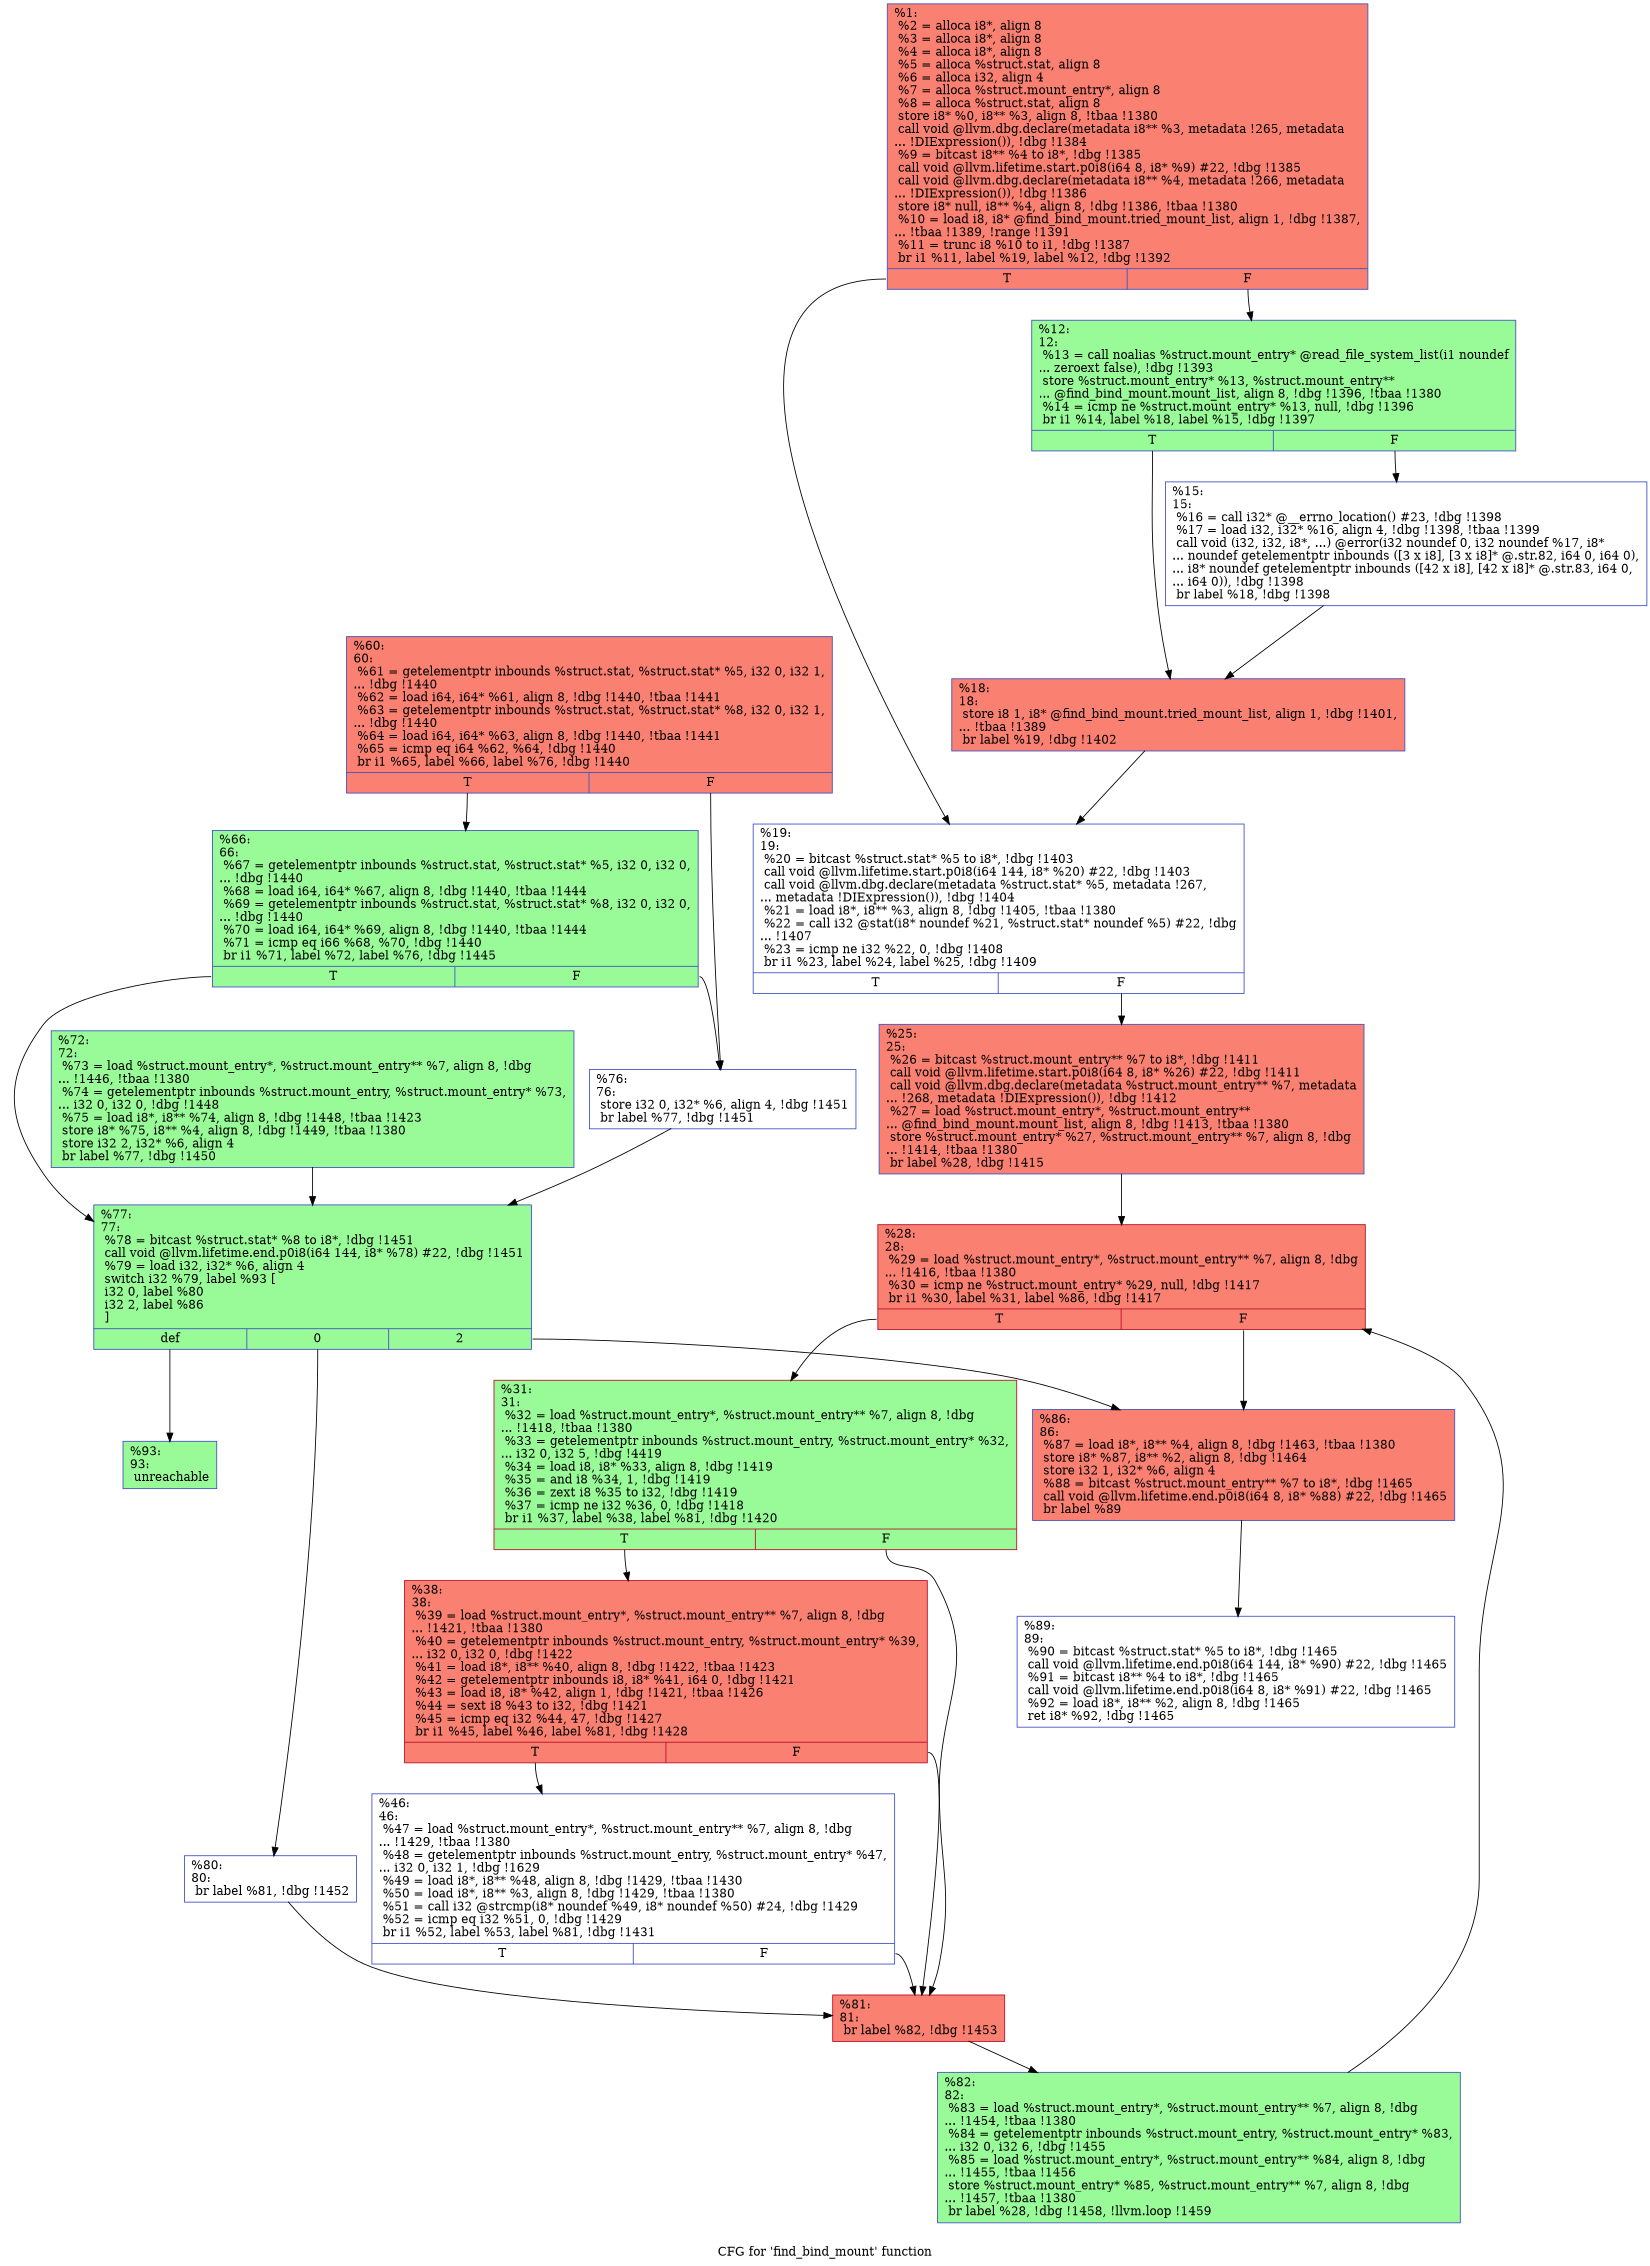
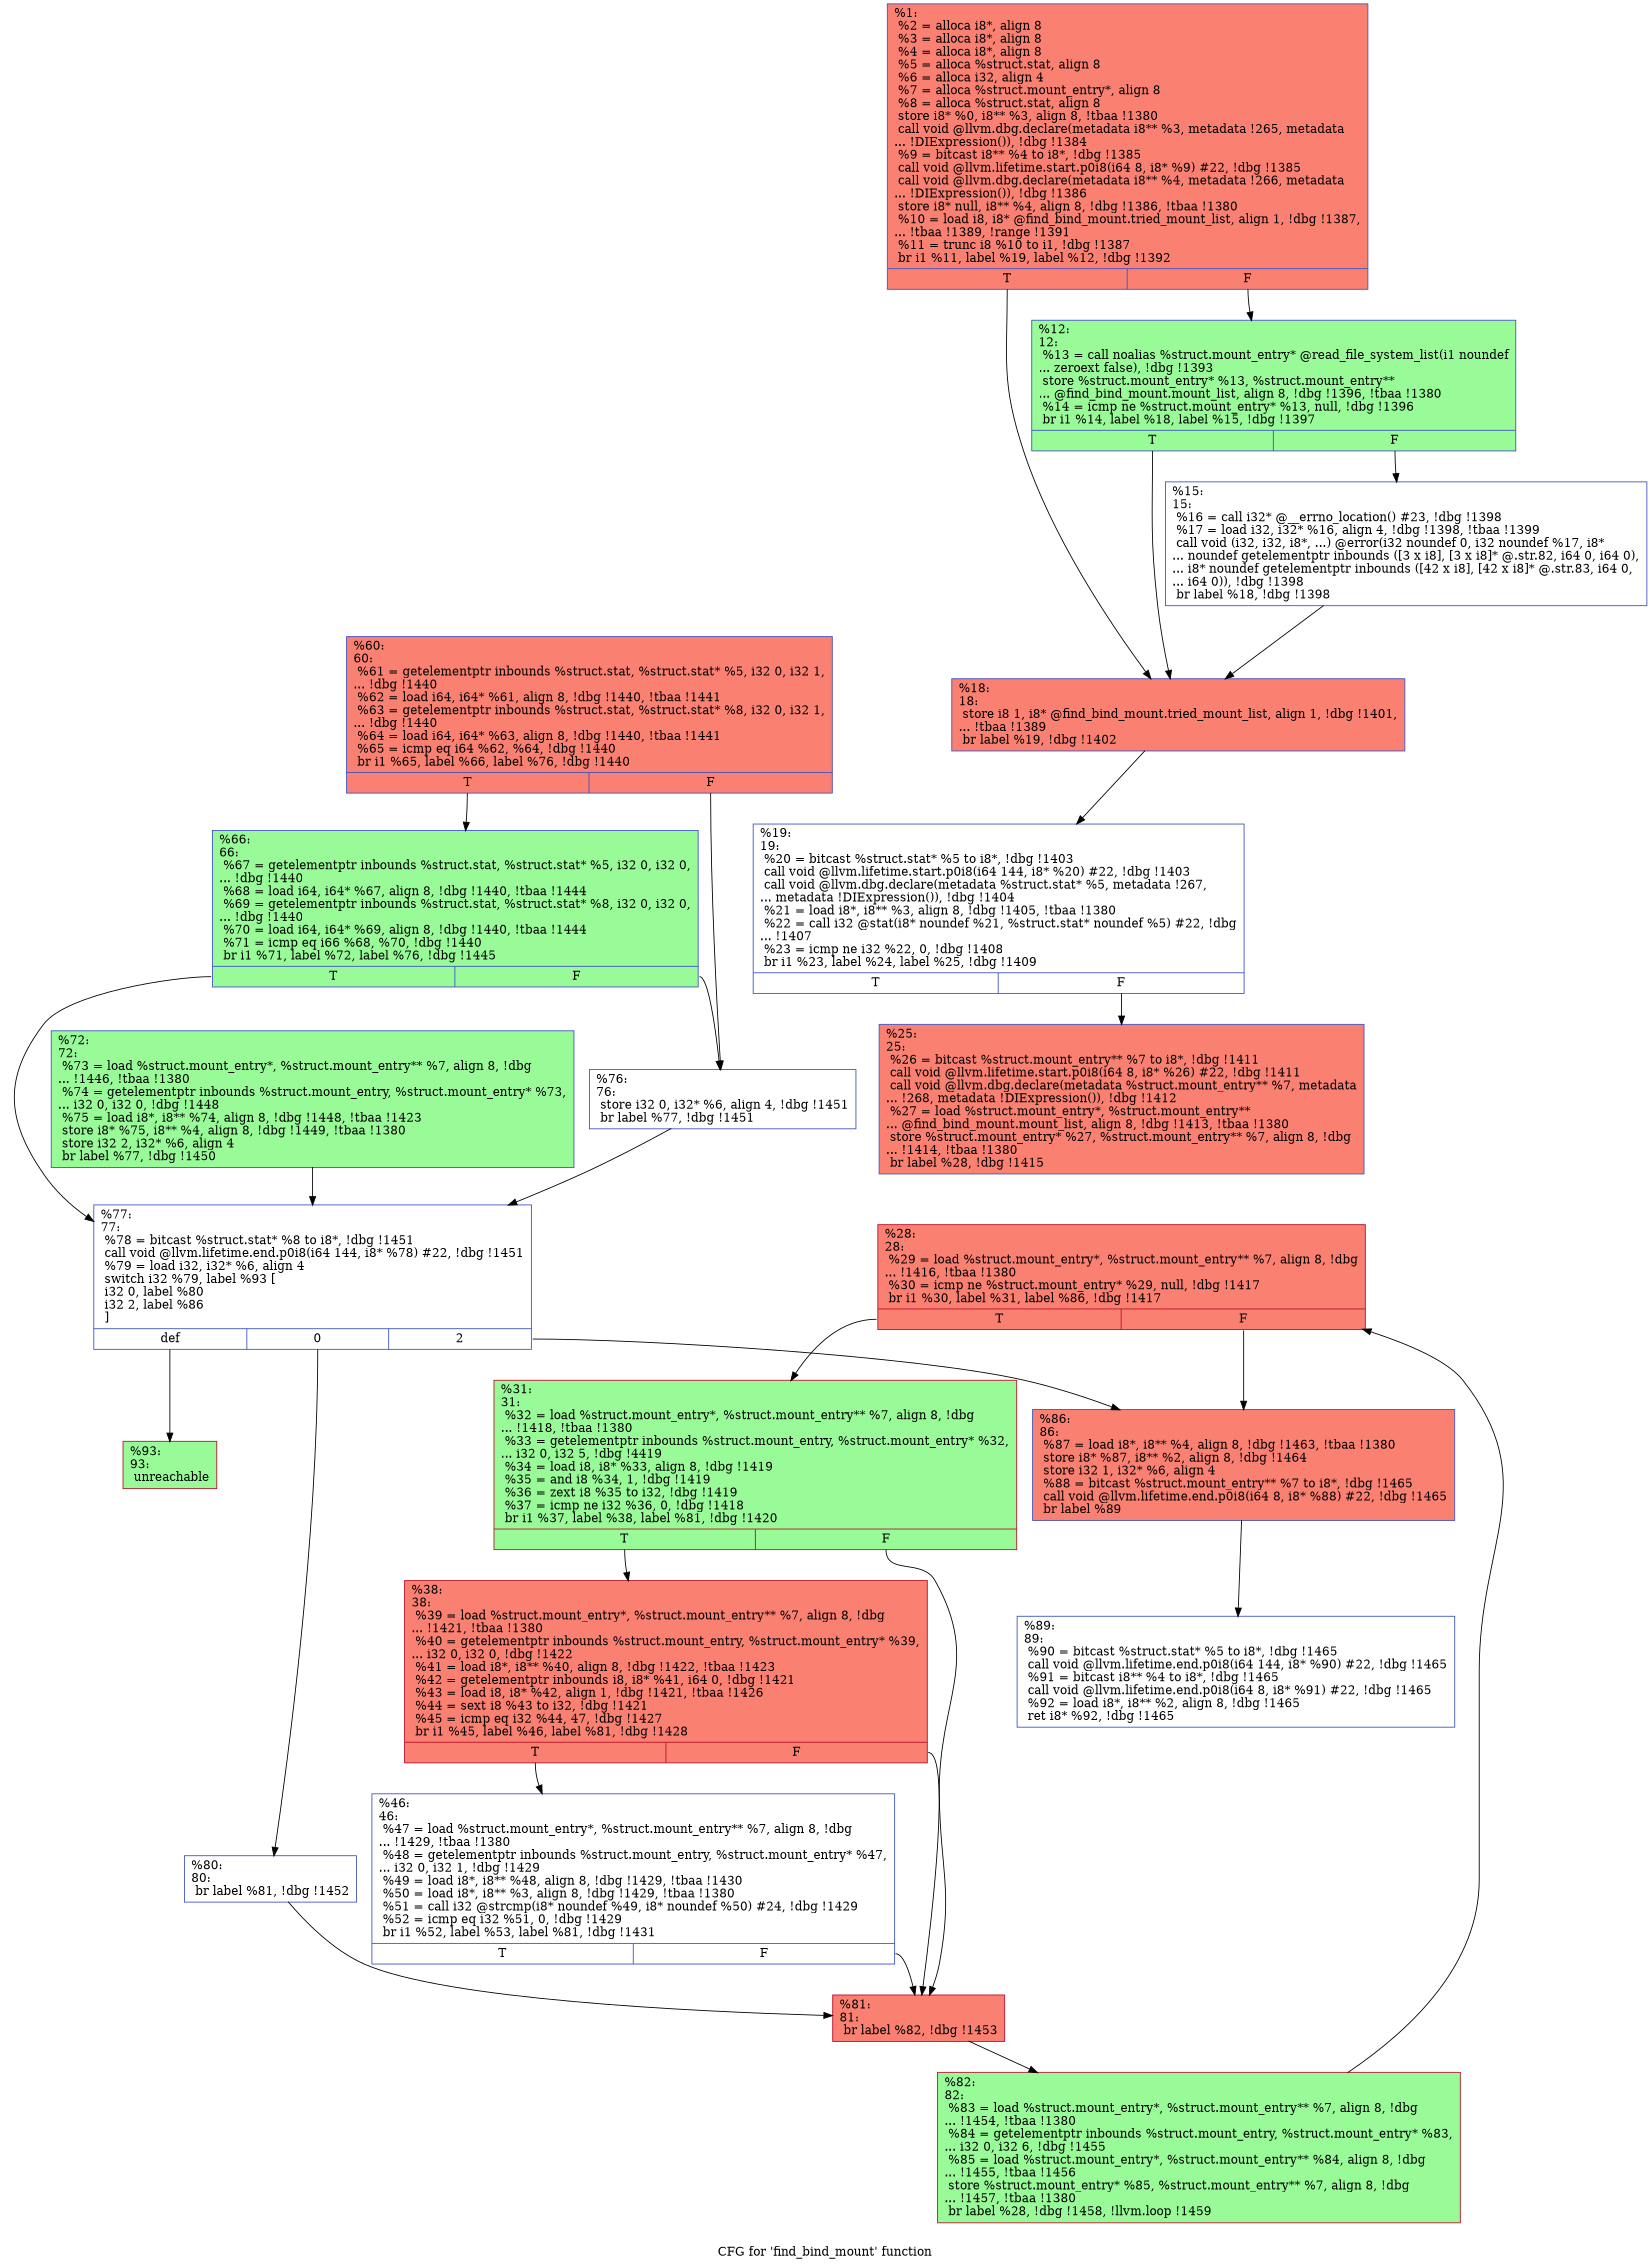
edge "%1:" -> "%19:": now "%1:" -> "%18:"
edge "%25:" -> "%28:": removed
node "%77:": fillcolor palegreen -> white
node "%93:": color #3d50c3ff -> #b70d28ff
node "%46:": text "... i32 0, i32 1, !dbg !1629" -> "... i32 0, i32 1, !dbg !1429"
node "%82:": color #3d50c3ff -> #b70d28ff
